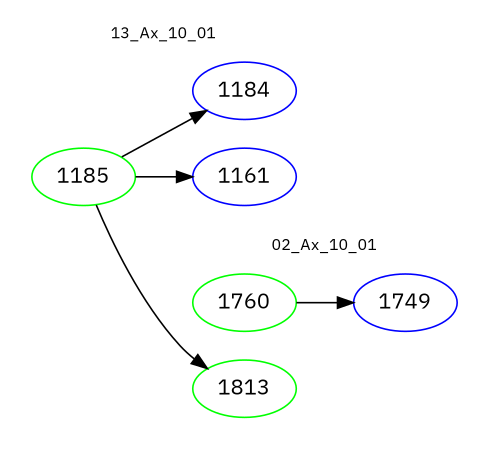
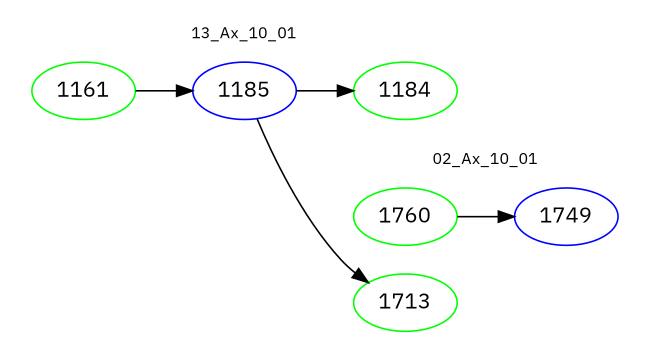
node "1184": color blue -> green
node "1185": color green -> blue
edge "1185" -> "1161": reversed
node "1161": color blue -> green
node "1813": label "1813" -> "1713"
